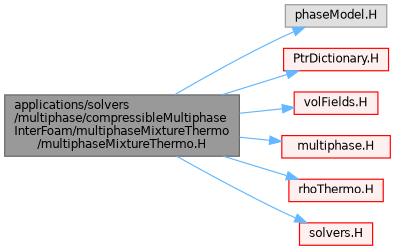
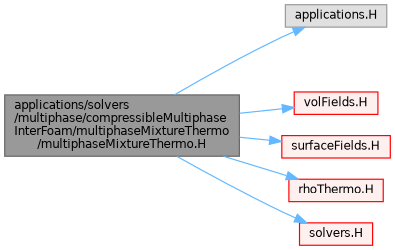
node "phaseModel.H": label "phaseModel.H" -> "applications.H"
node "PtrDictionary.H": removed
node "multiphase.H": label "multiphase.H" -> "surfaceFields.H"
